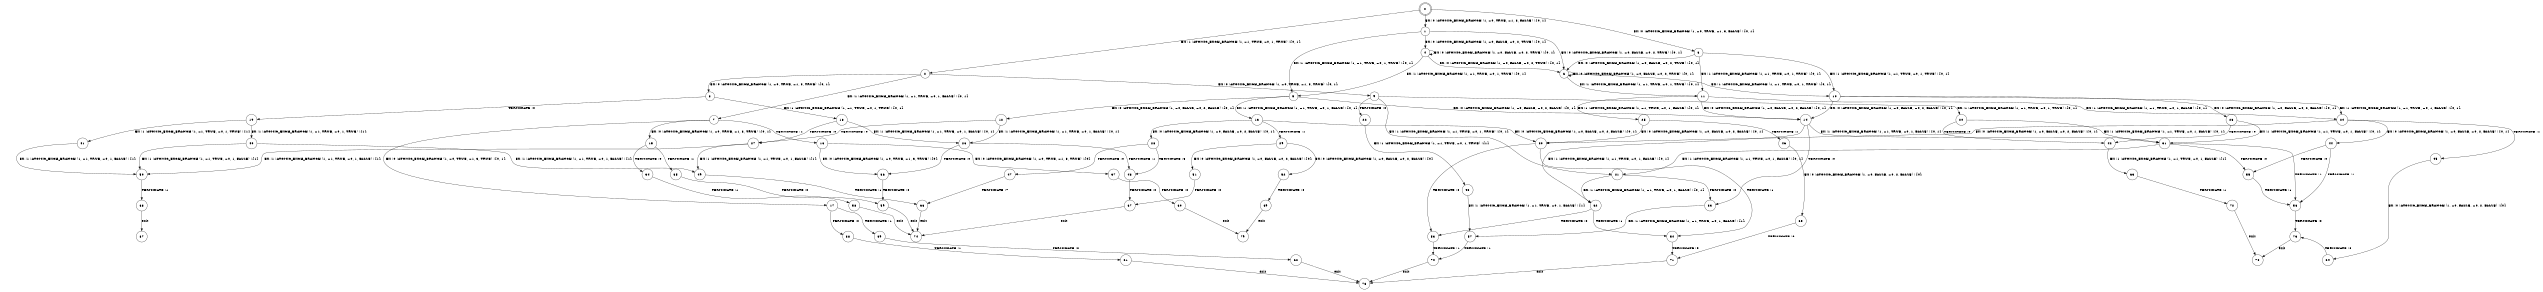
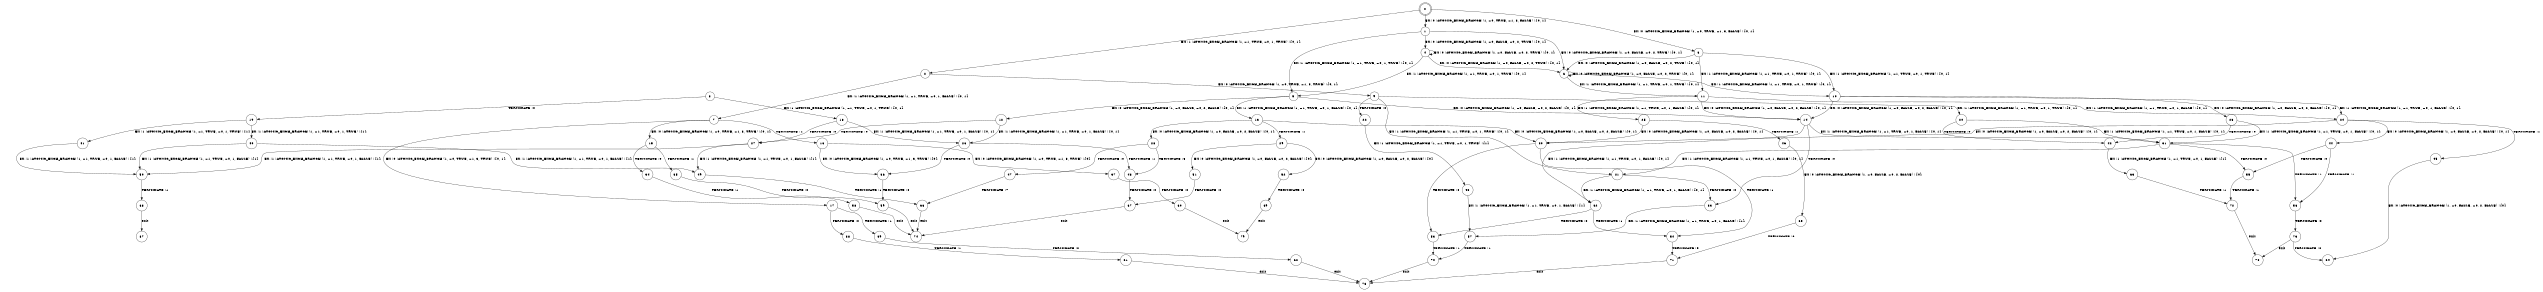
edge "2" -> "8": removed, label "EX !0 !ATOMIC_EXCH_BRANCH (1, +0, TRUE, +1, 3, TRUE) !{0, 1}"
edge "55" -> "56": now "55" -> "72"
edge "64" -> "73": reversed
